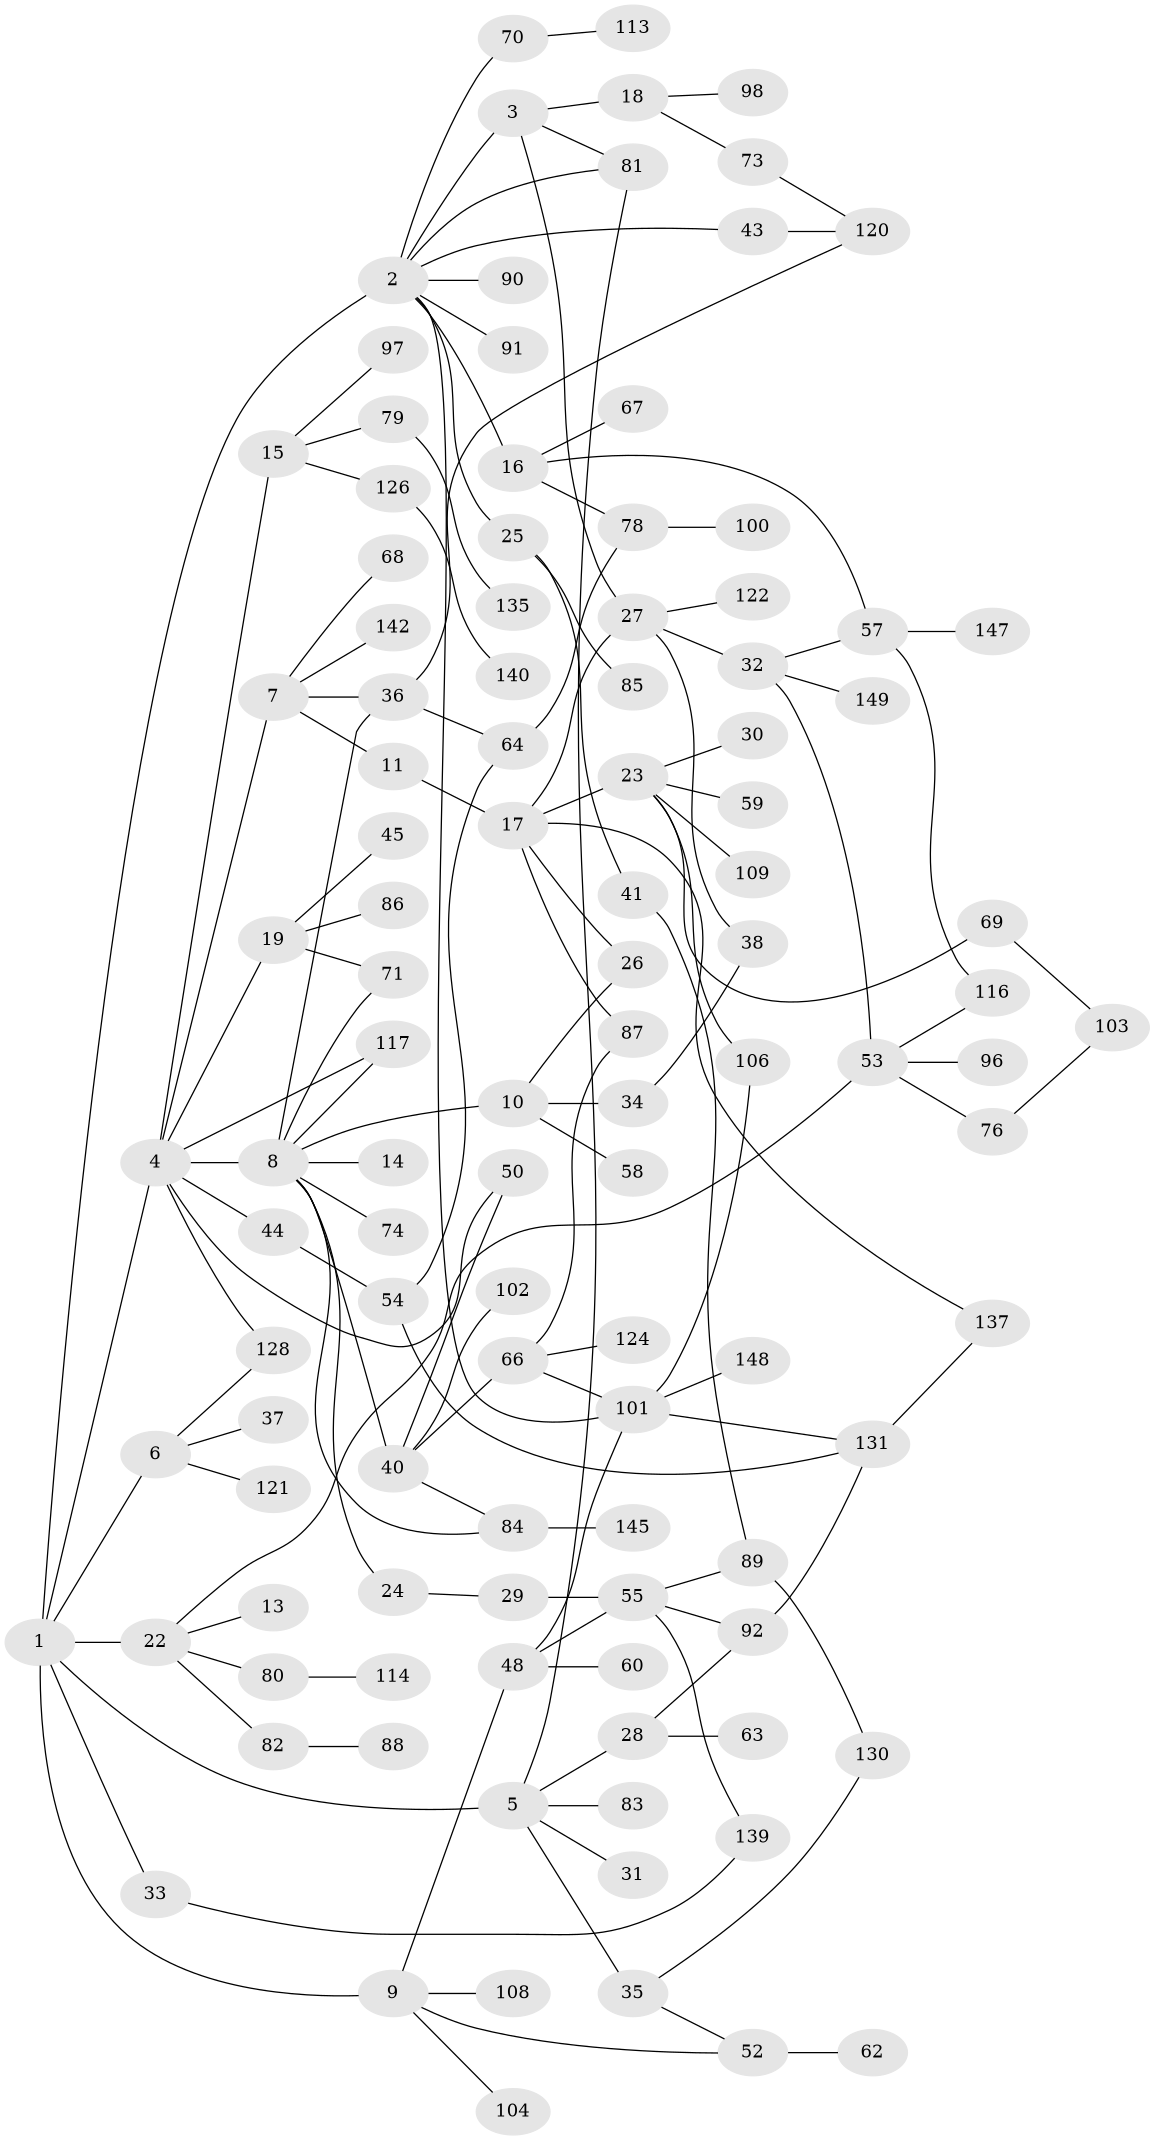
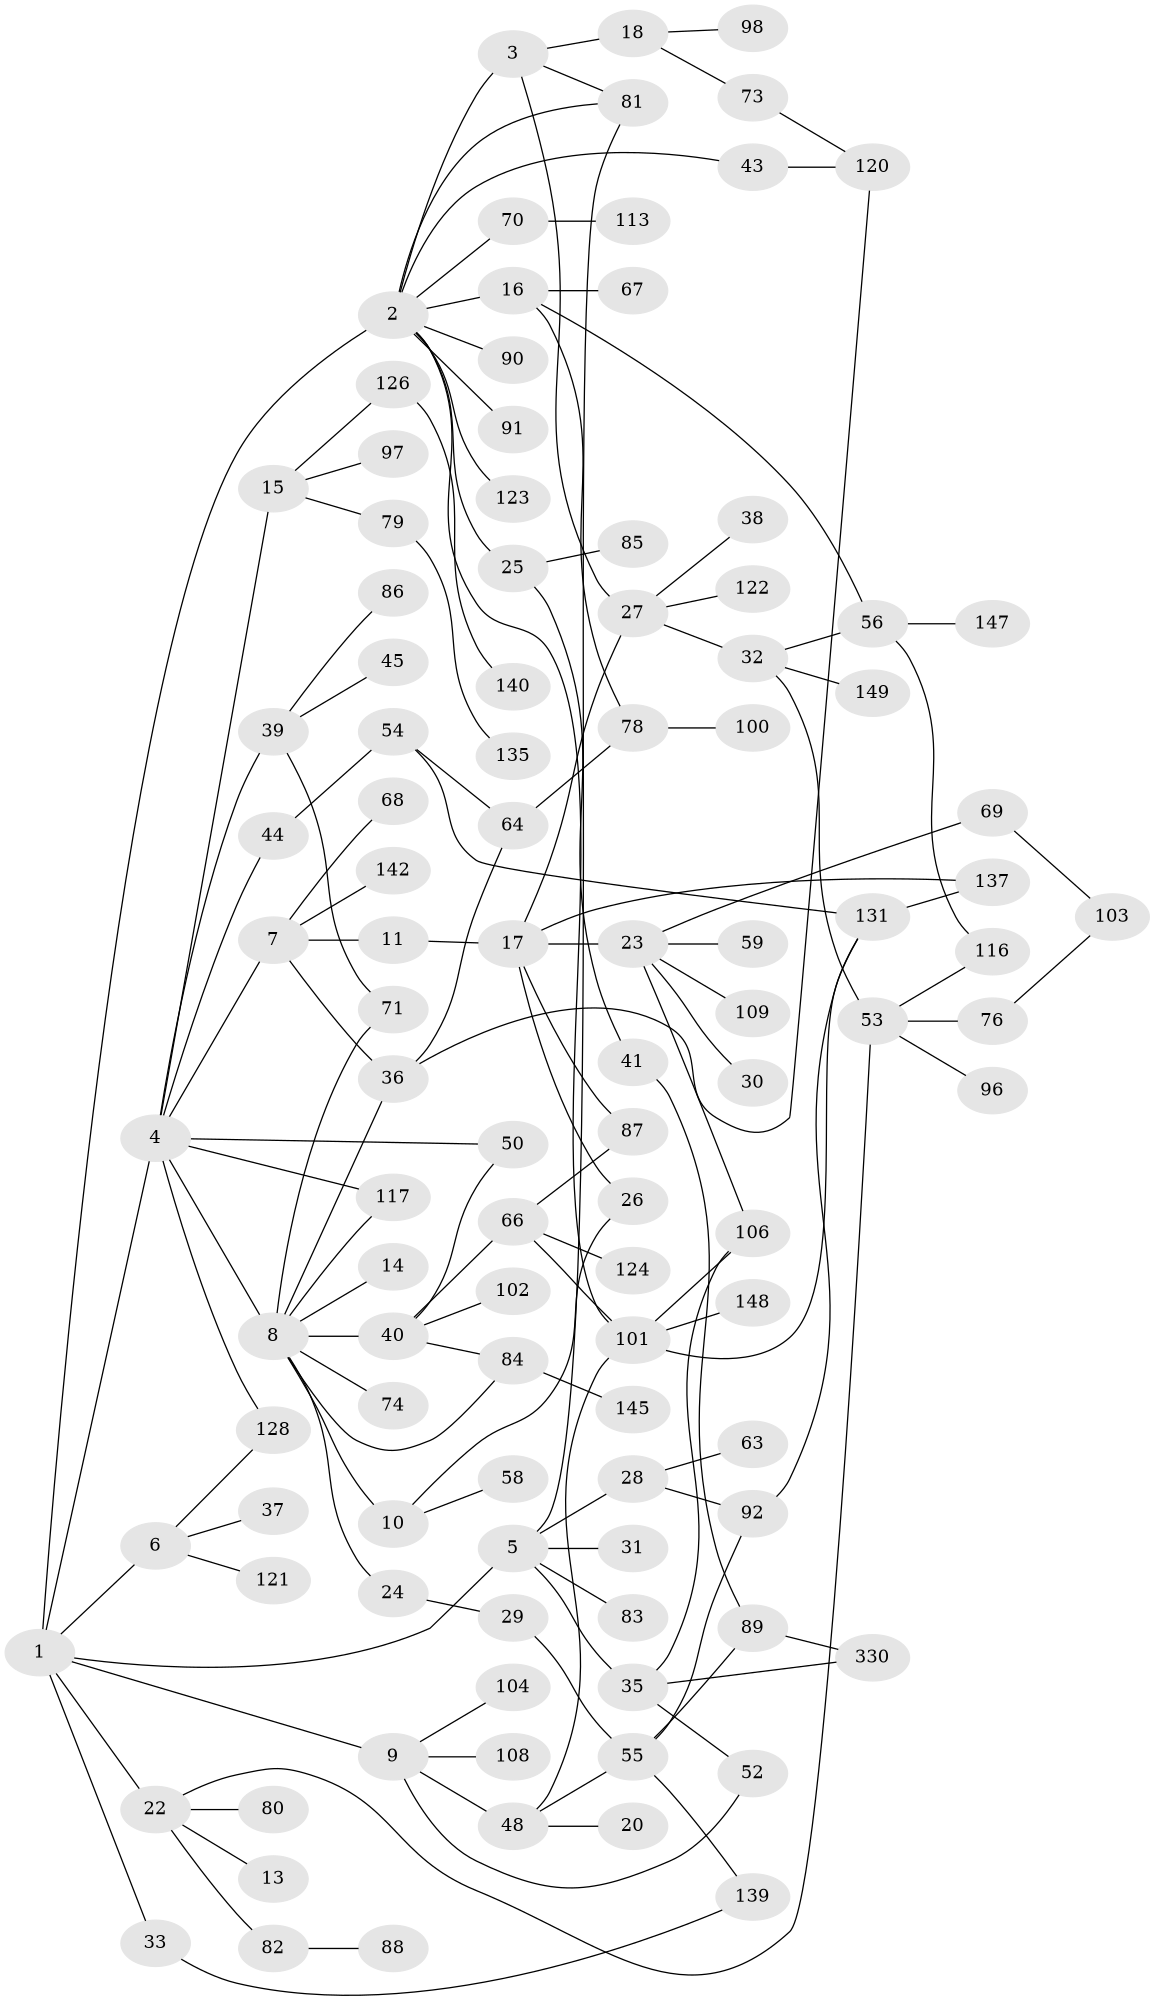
node "123": added
node "57": label "57" -> "56"
node "19": label "19" -> "39"
node "34": removed
edge "106" -- "35": added
node "60": label "60" -> "20"
node "114": removed
node "130": label "130" -> "330"
node "62": removed
